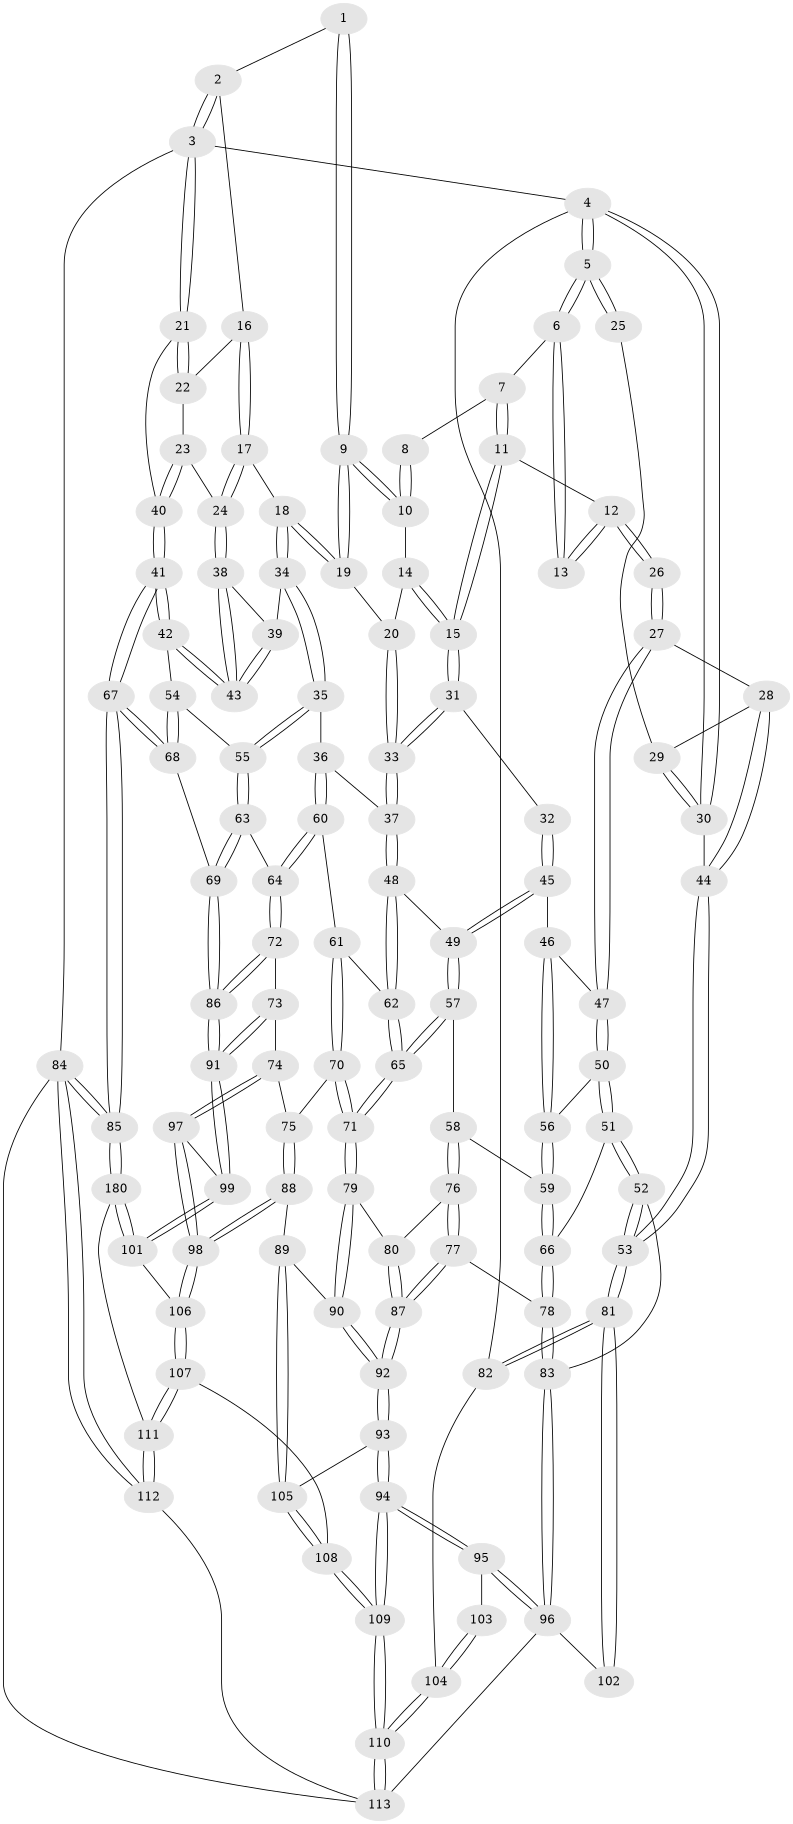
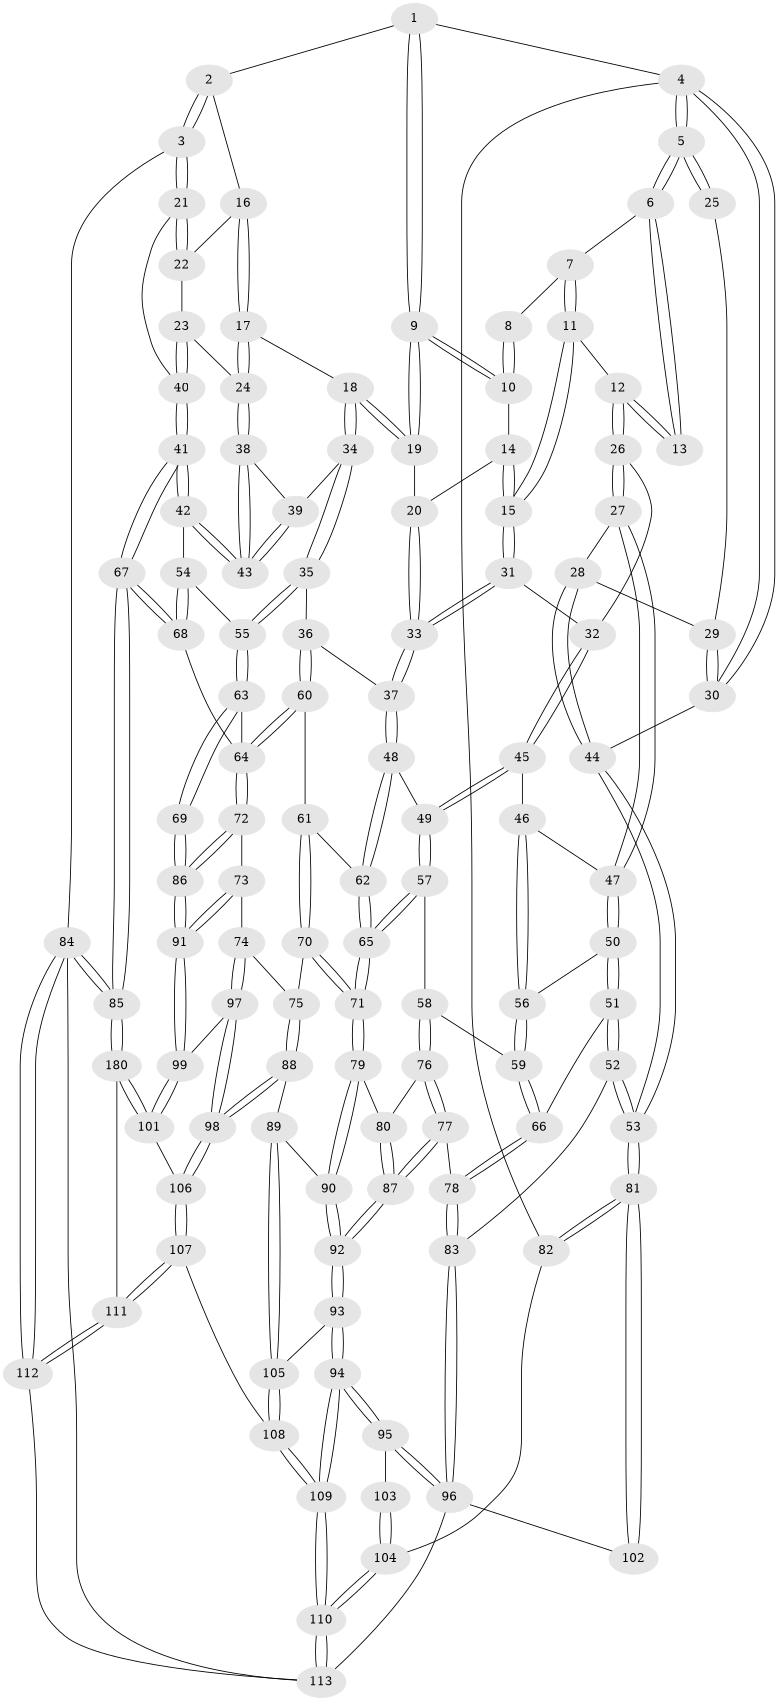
edge "3" -- "4": now "1" -- "4"
edge "26" -- "32": added
edge "68" -- "69": now "68" -- "64"
